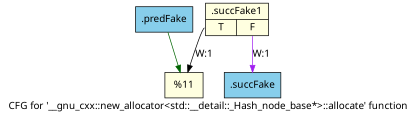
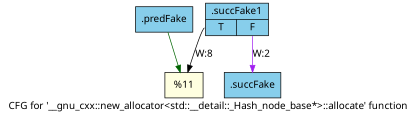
node ".succFake1": fillcolor lightyellow -> skyblue
edge ".succFake1" -> "%11": label "W:1" -> "W:8"
edge ".succFake1" -> ".succFake": label "W:1" -> "W:2"
